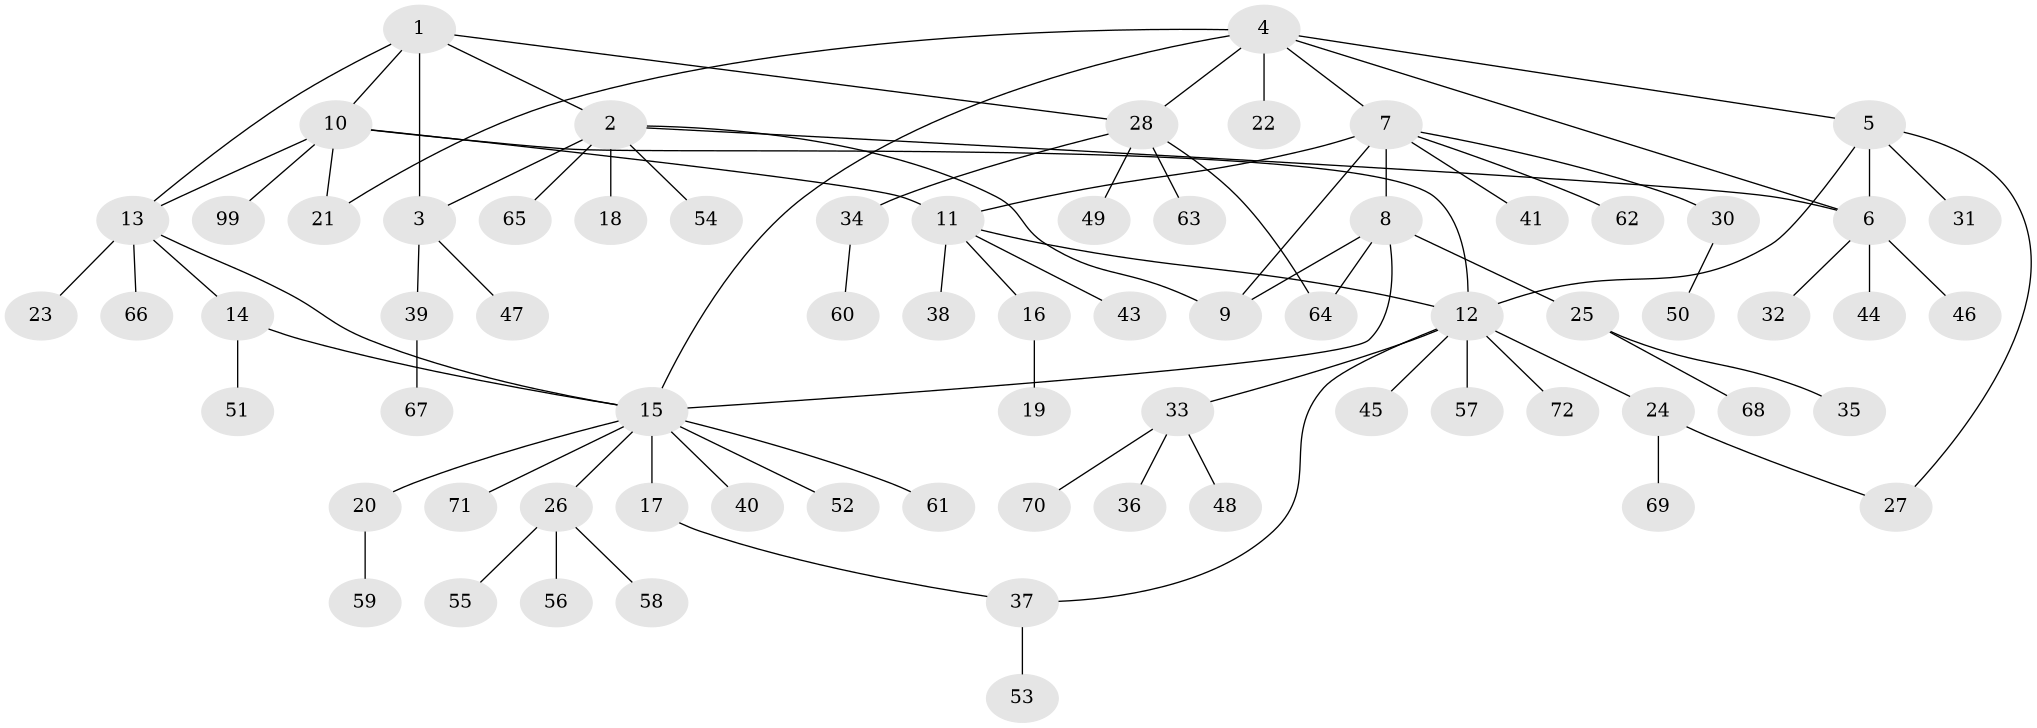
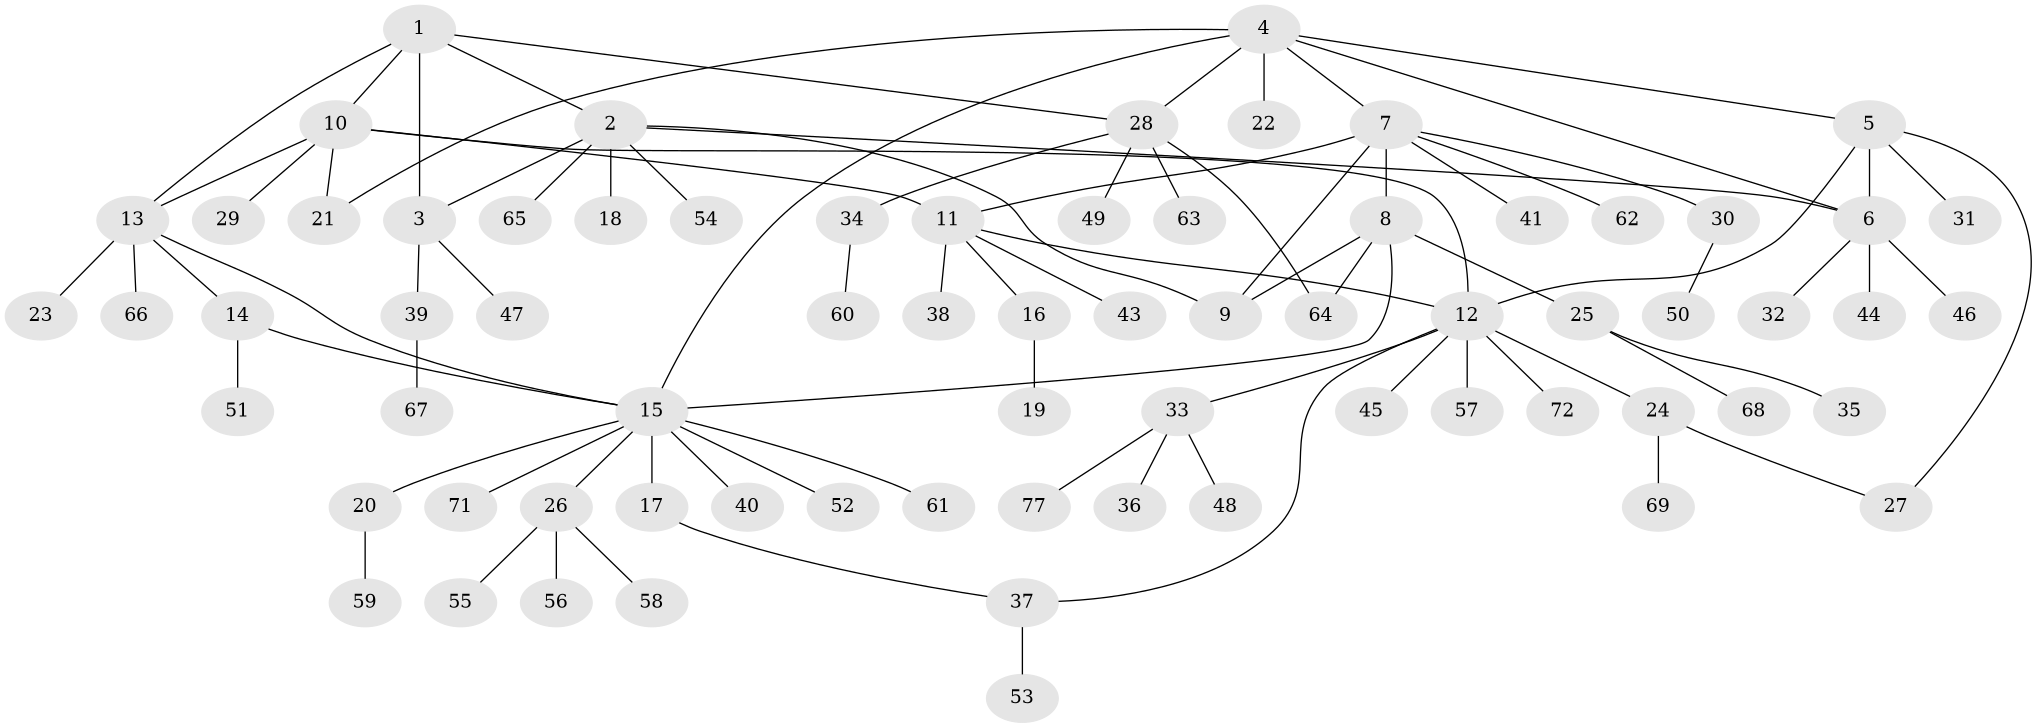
node "99": label "99" -> "29"
node "70": label "70" -> "77"
